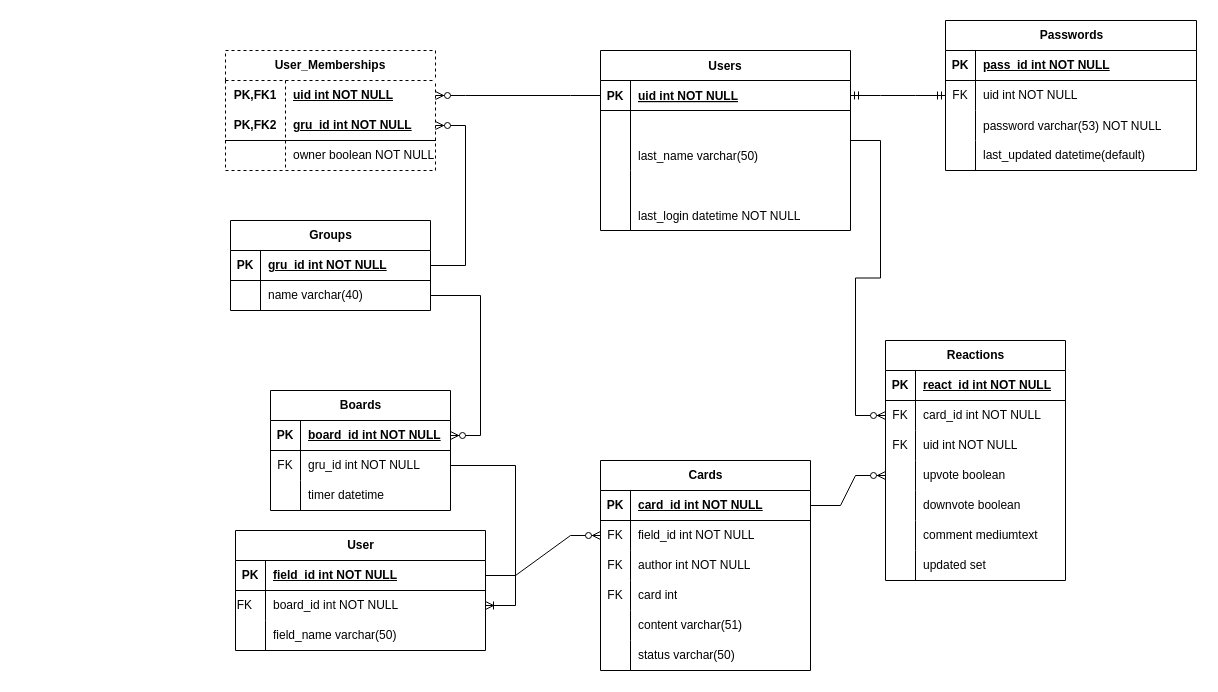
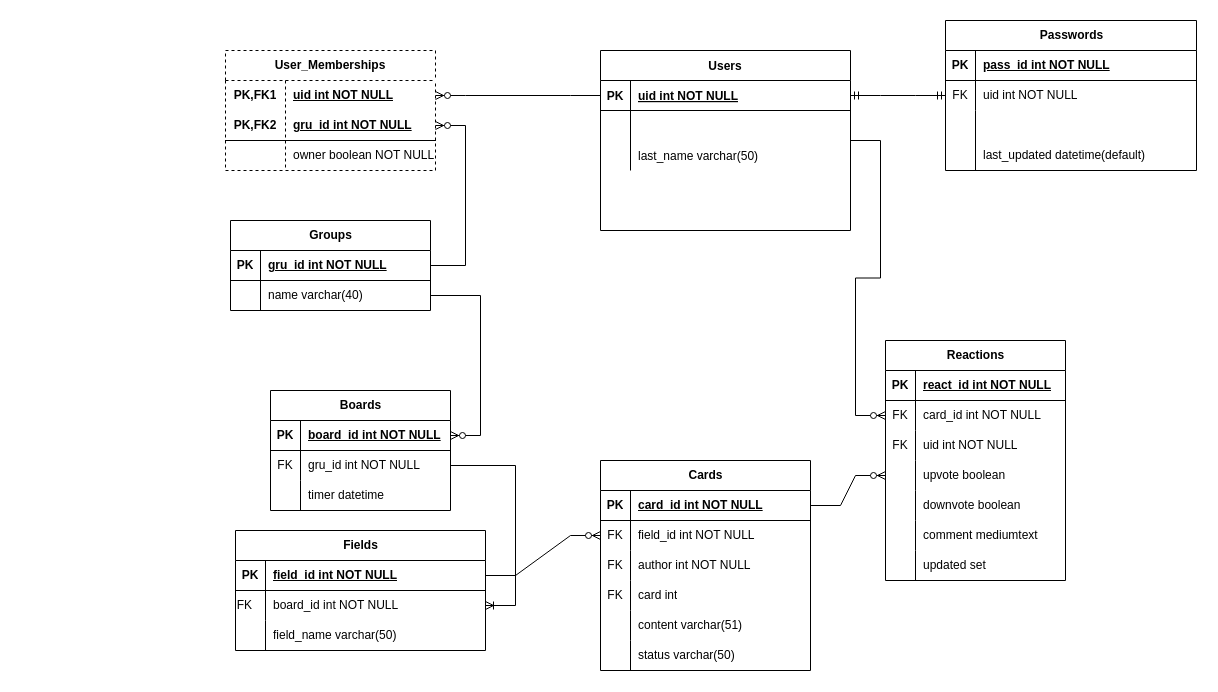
node "password varchar(53) NOT NULL": removed
node "last_login datetime NOT NULL": removed
node "User": label "User" -> "Fields"
